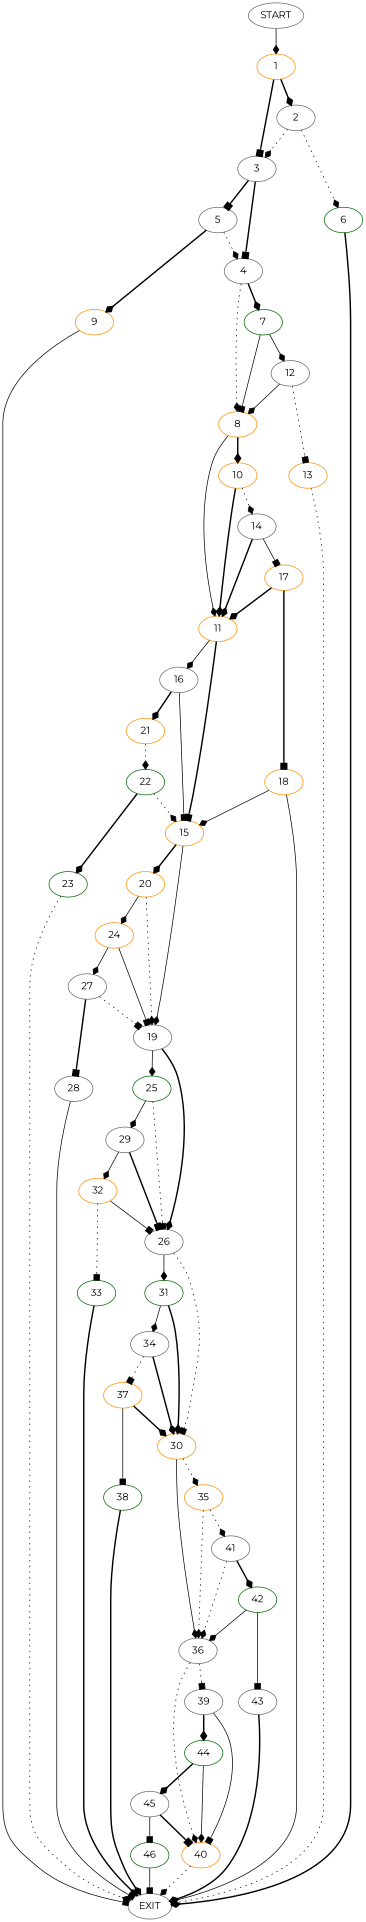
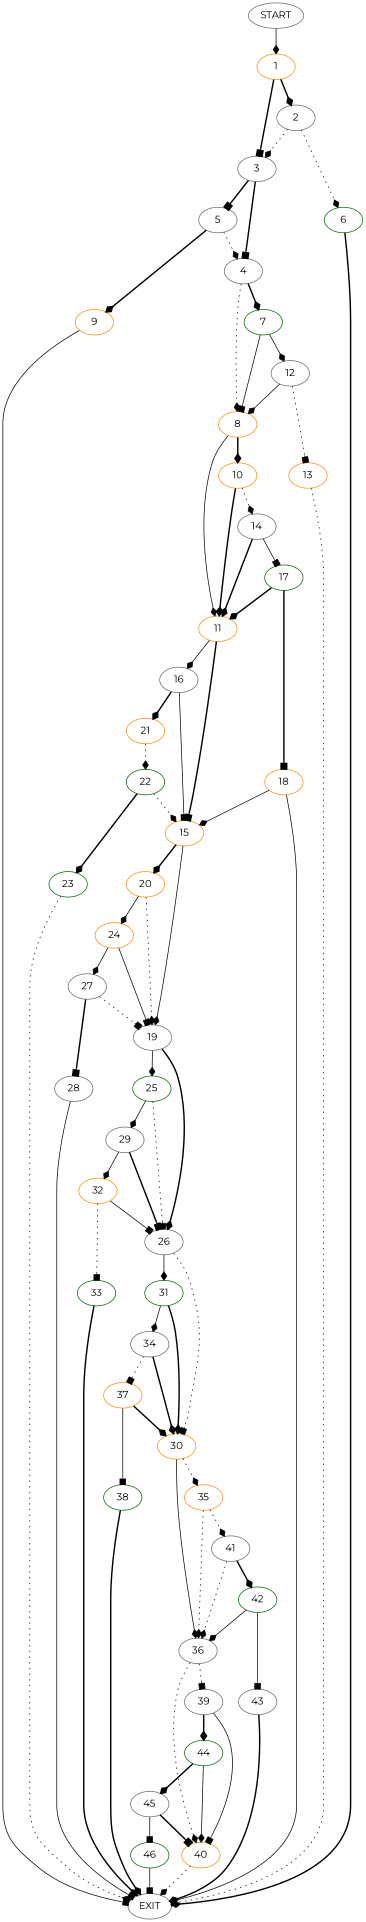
node "17": color darkorange -> darkgreen
